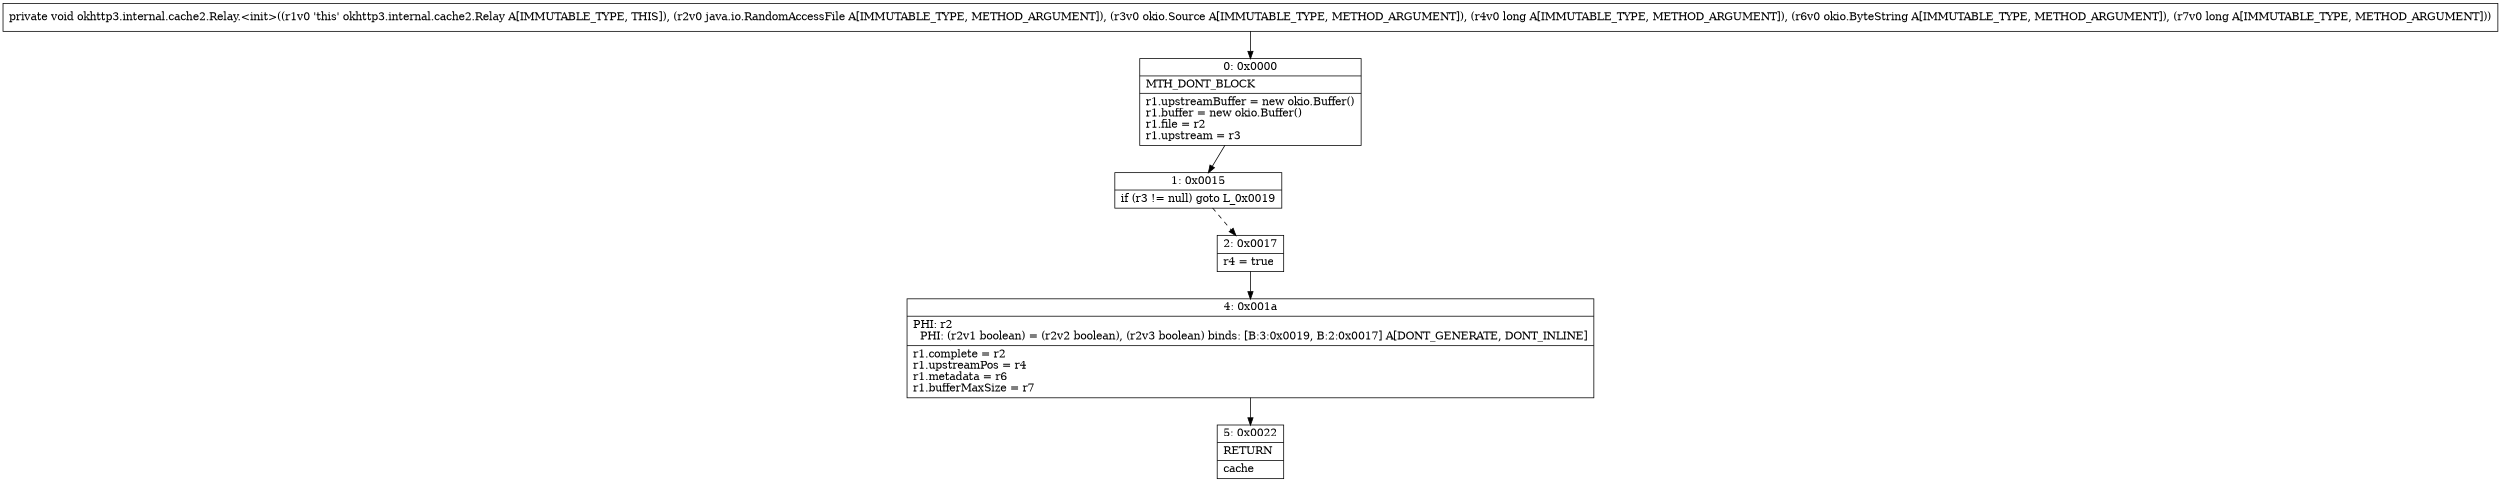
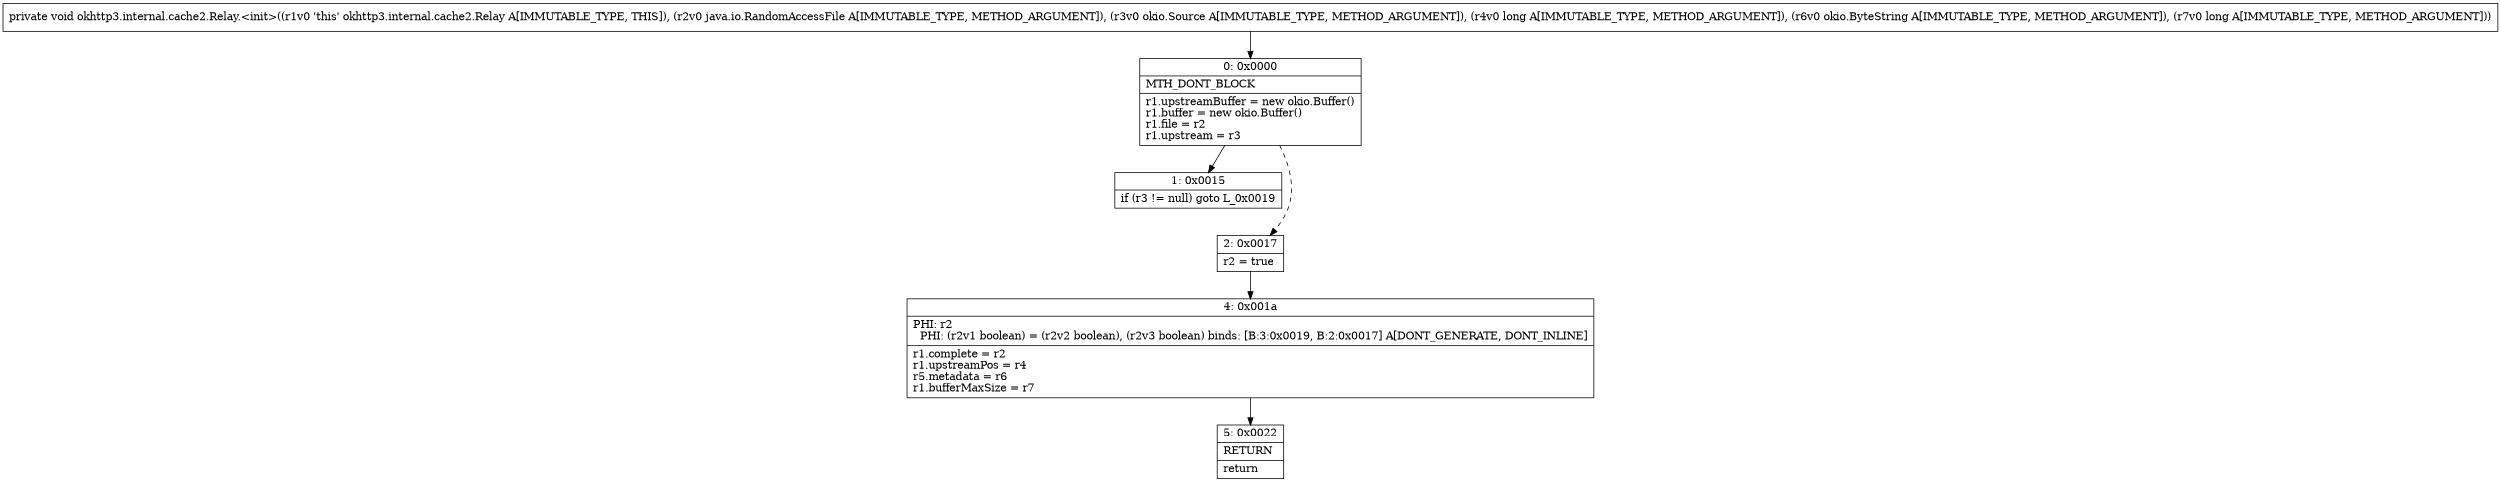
edge "1: 0x0015" -> "2: 0x0017": now "0: 0x0000" -> "2: 0x0017"
node "2: 0x0017": text "r4 = true" -> "r2 = true"
node "4: 0x001a": text "r1.metadata = r6" -> "r5.metadata = r6"
node "5: 0x0022": text "cache" -> "return"
